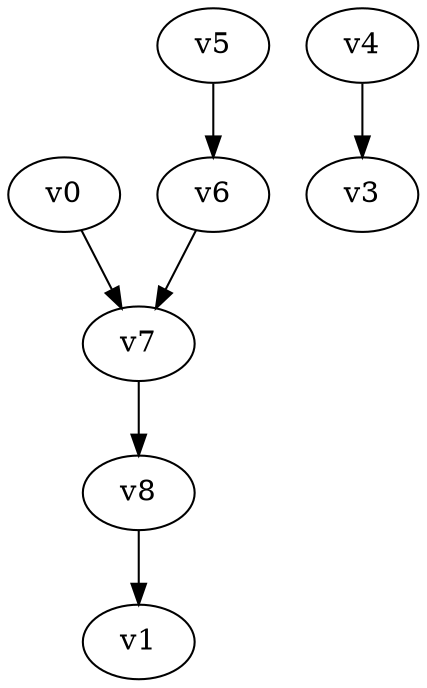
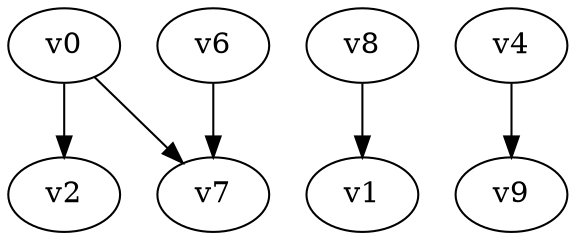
node "v5": removed
node "v2": added
node "v3": label "v3" -> "v9"
edge "v7" -> "v8": removed
